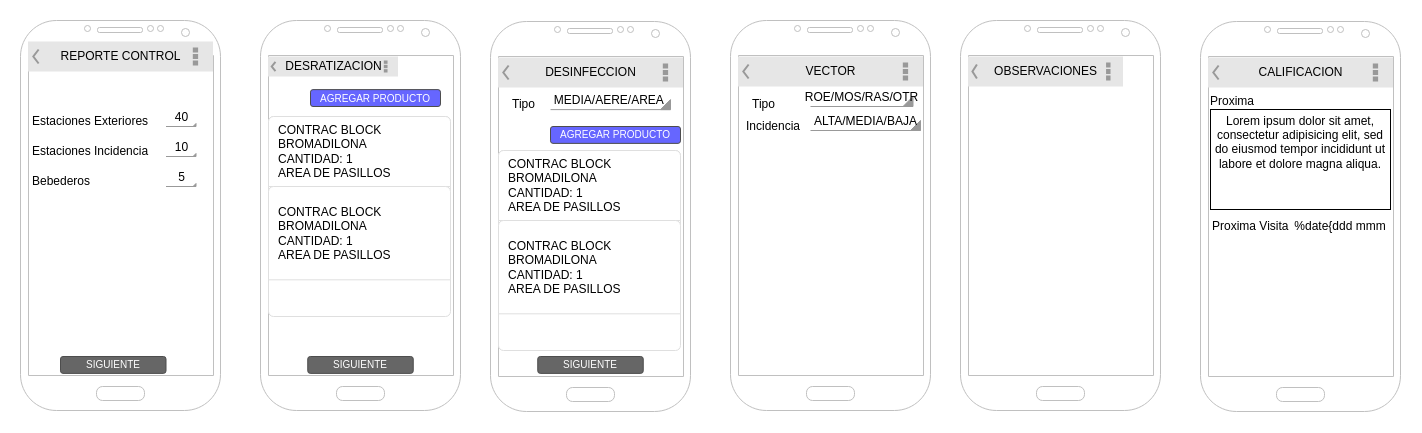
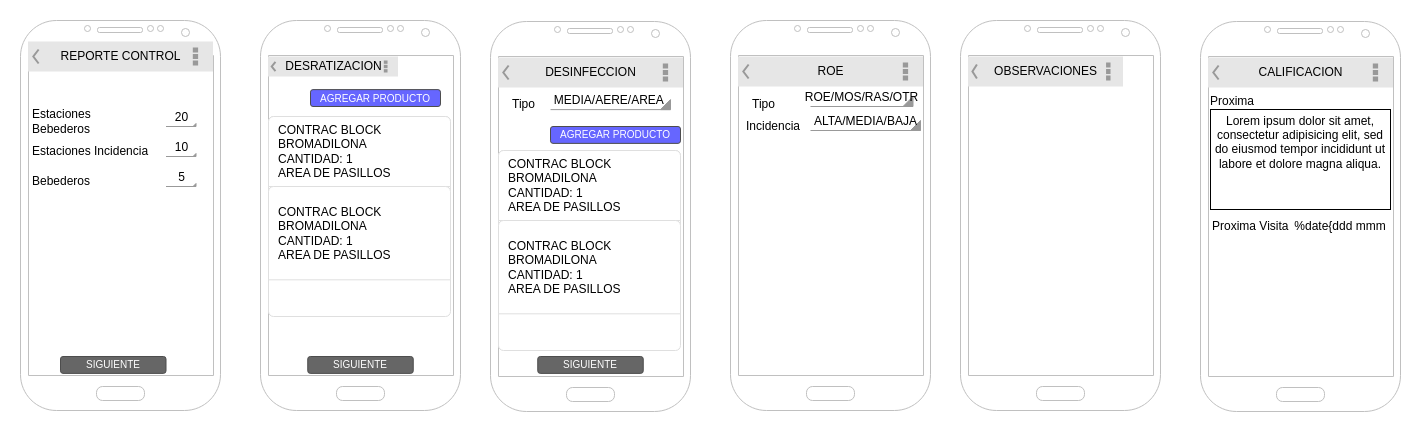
node "VECTOR": label "VECTOR" -> "ROE"
node "40": label "40" -> "20"
node "Estaciones Exteriores": label "Estaciones Exteriores" -> "Estaciones Bebederos"
